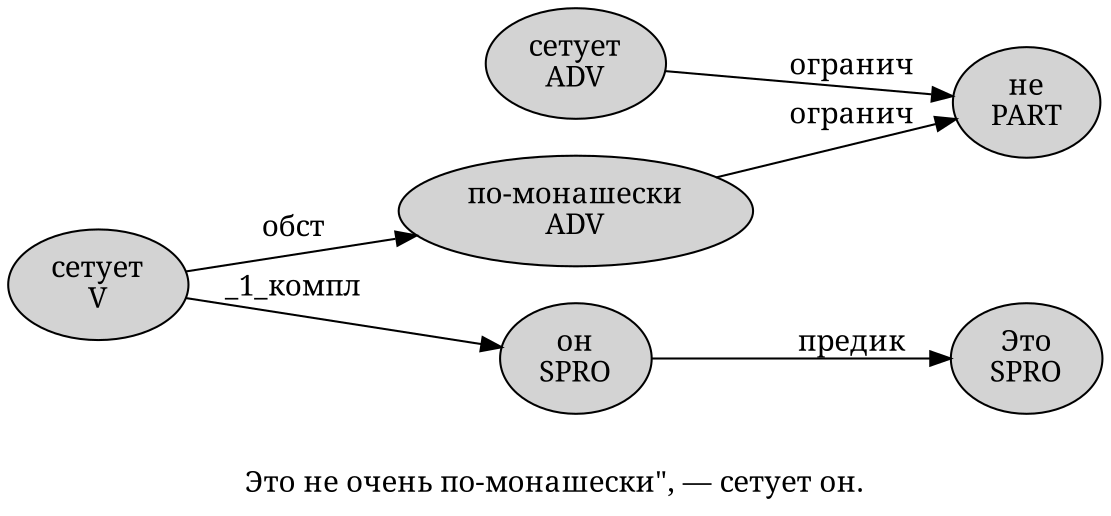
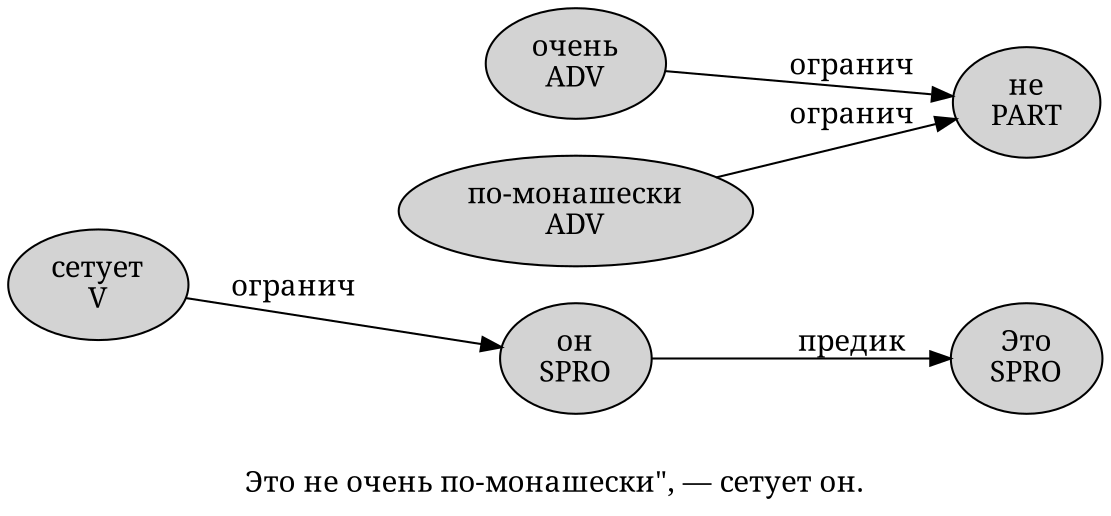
node "сетует ADV": label "сетует ADV" -> "очень ADV"
edge "сетует V" -> "по-монашески ADV": removed, label "обст"
edge "сетует V" -> "он SPRO": label "_1_компл" -> "огранич"
